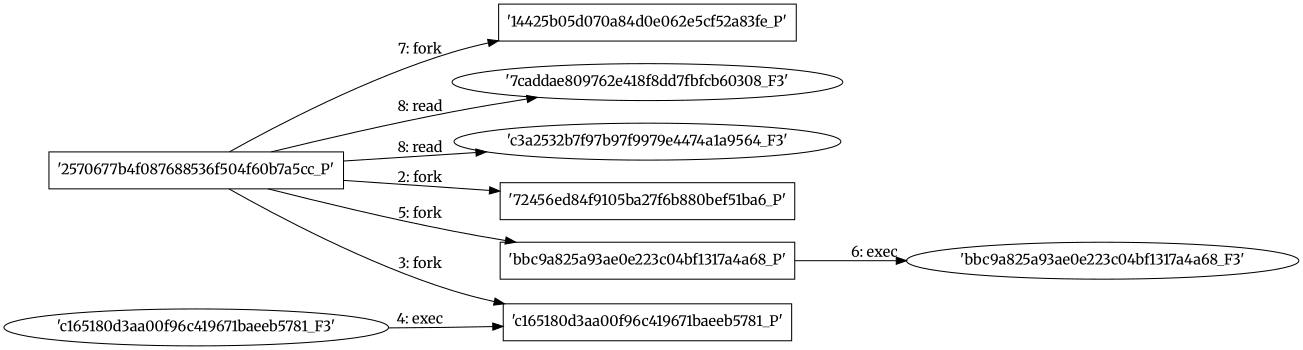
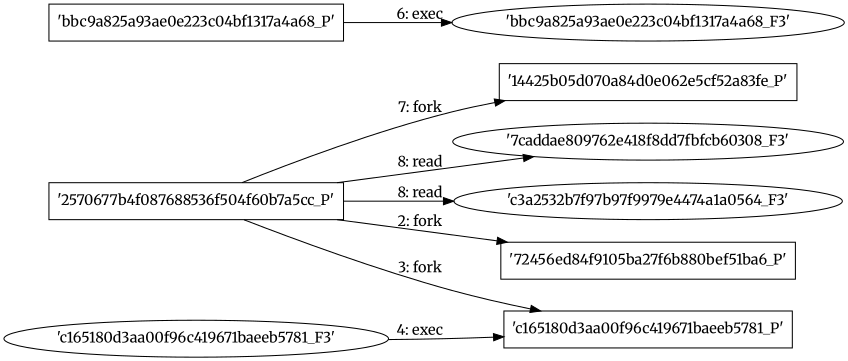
node "'c3a2532b7f97b97f9979e4474a1a9564_F3'": label "'c3a2532b7f97b97f9979e4474a1a9564_F3'" -> "'c3a2532b7f97b97f9979e4474a1a0564_F3'"
edge "'2570677b4f087688536f504f60b7a5cc_P'" -> "'bbc9a825a93ae0e223c04bf1317a4a68_P'": removed, label "5: fork"
